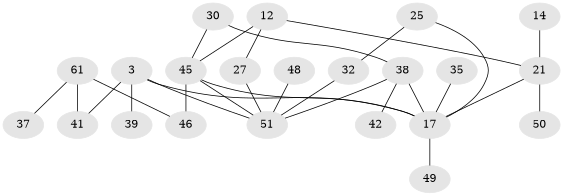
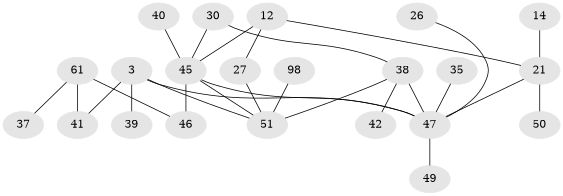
node "40": added
node "25": label "25" -> "26"
node "48": label "48" -> "98"
node "32": removed
node "17": label "17" -> "47"
